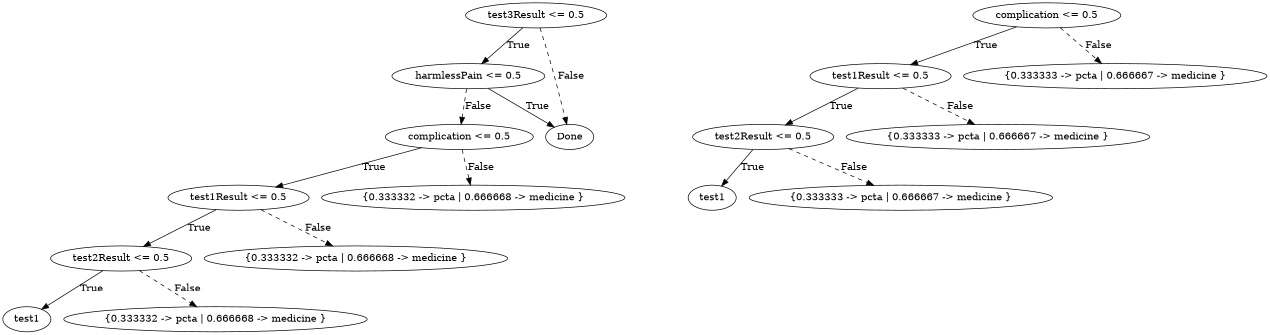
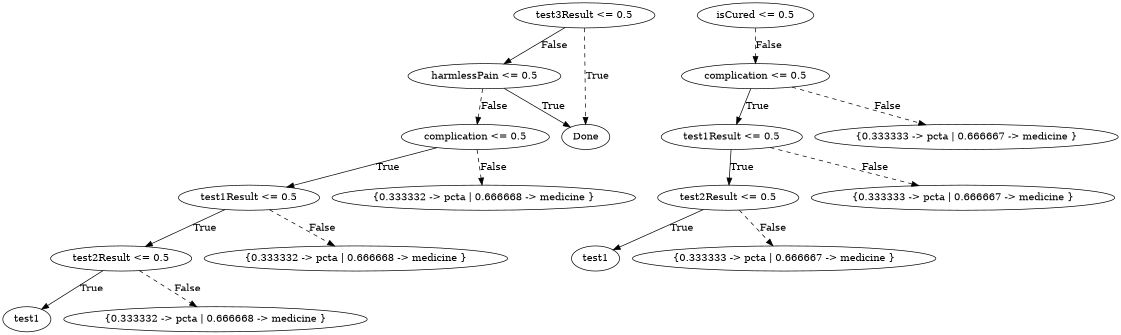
node "isCured <= 0.5": added
edge "test3Result <= 0.5" -> "harmlessPain <= 0.5": label "True" -> "False"
edge "test3Result <= 0.5" -> "Done": label "False" -> "True"
